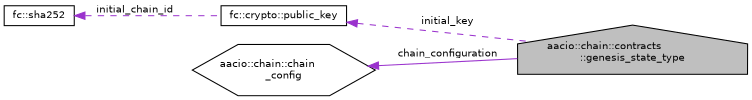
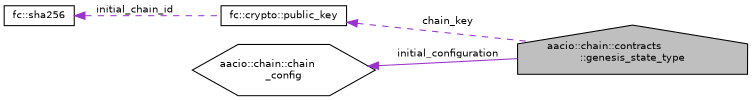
node "fc::sha252": label "fc::sha252" -> "fc::sha256"
edge "aacio::chain::contracts ::genesis_state_type" -> "fc::crypto::public_key": label " initial_key" -> " chain_key"
edge "aacio::chain::contracts ::genesis_state_type" -> "aacio::chain::chain _config": label " chain_configuration" -> " initial_configuration"
